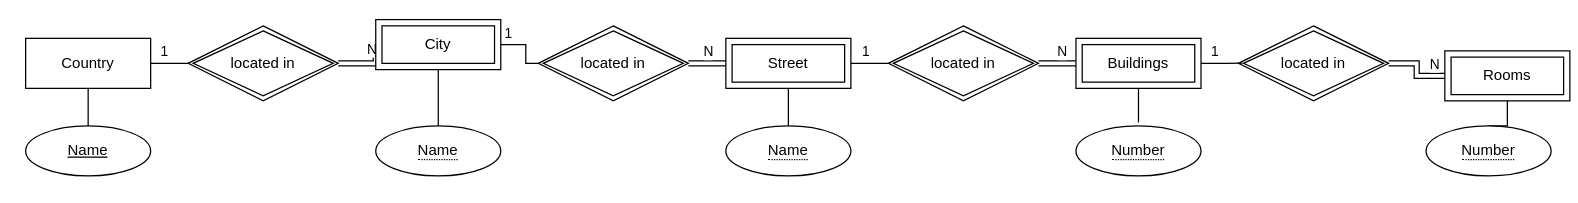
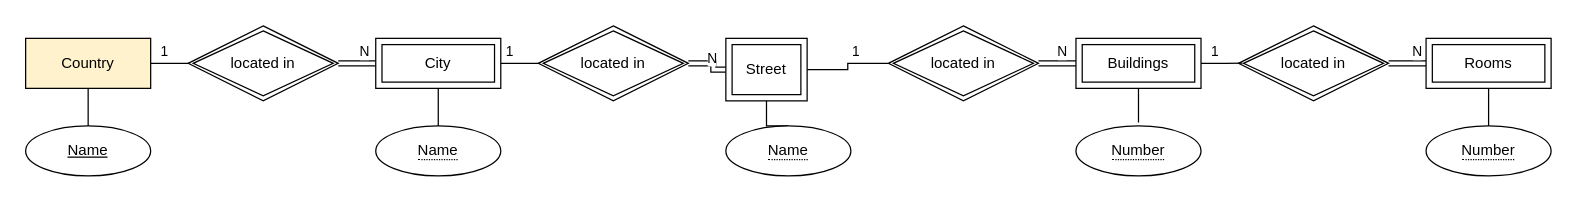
node "City": moved (438, 44) -> (438, 63)
node "Country": fillcolor #ffffff -> #fff2cc
node "Street": size 125x50 -> 81x63
node "Rooms": moved (1507, 76) -> (1488, 63)
